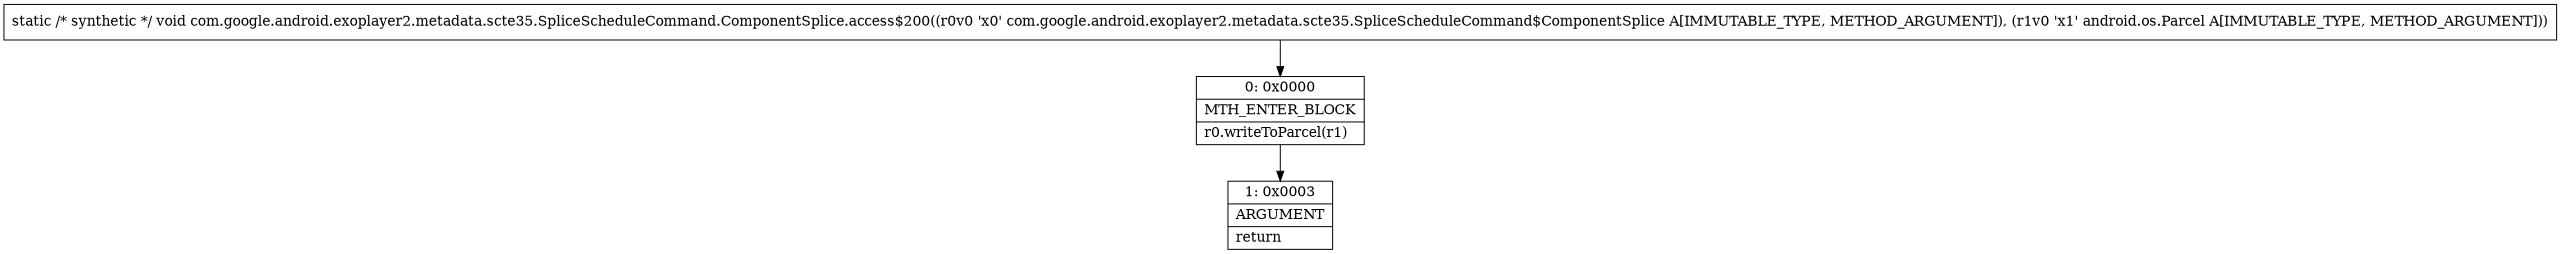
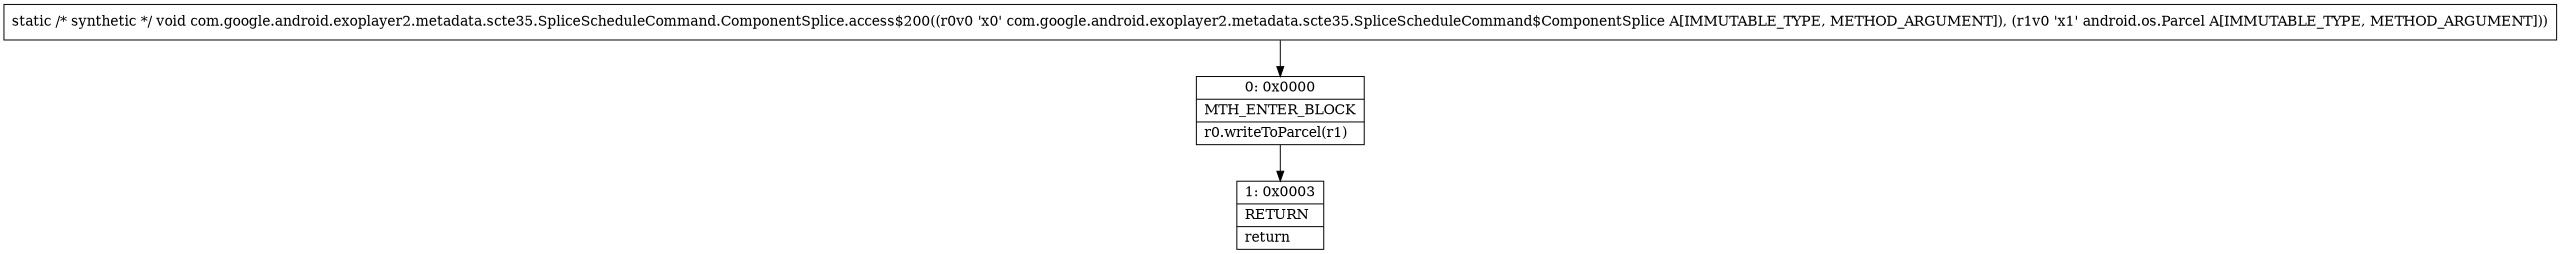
node "1: 0x0003": text "ARGUMENT" -> "RETURN"
